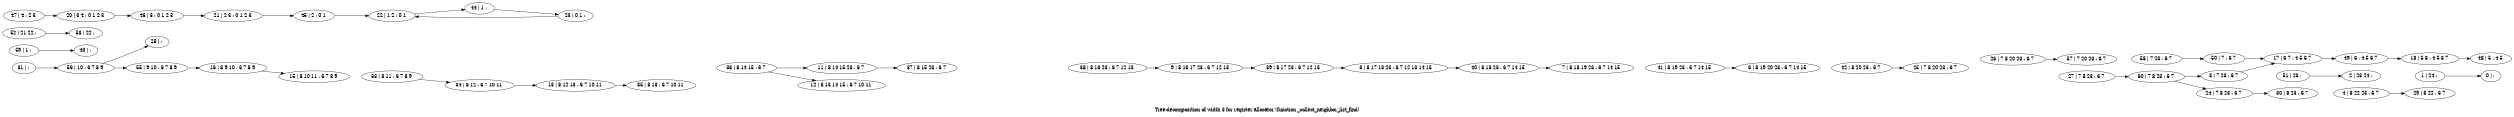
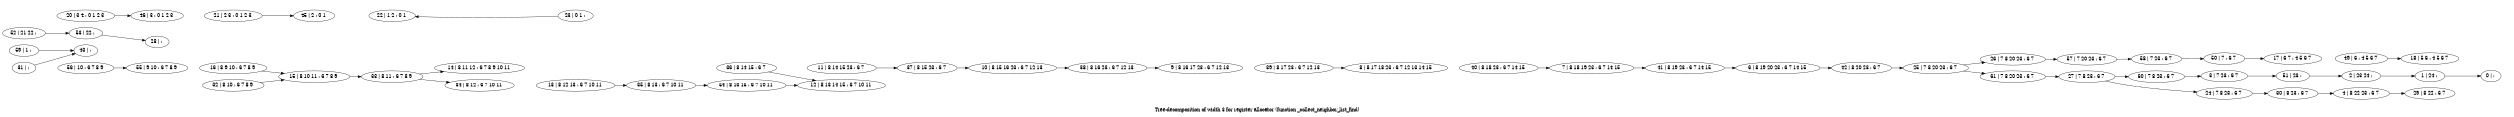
node "44 | 1 :": removed
node "47 | 4 : 2 3": removed
edge "46 | 3 : 0 1 2 3" -> "21 | 2 3 : 0 1 2 3": removed
edge "45 | 2 : 0 1" -> "22 | 1 2 : 0 1": removed
edge "56 | 10 : 6 7 8 9" -> "28 | :": now "53 | 22 :" -> "28 | :"
edge "57 | 7 20 23 : 6 7" -> "58 | 7 23 : 6 7": added
edge "17 | 6 7 : 4 5 6 7" -> "49 | 6 : 4 5 6 7": removed
node "48 | 5 : 4 5": removed
edge "25 | 7 8 20 23 : 6 7" -> "26 | 7 8 20 23 : 6 7": added
edge "31 | :" -> "56 | 10 : 6 7 8 9": now "31 | :" -> "43 | :"
edge "55 | 9 10 : 6 7 8 9" -> "16 | 8 9 10 : 6 7 8 9": removed
node "14 | 8 11 12 : 6 7 8 9 10 11": added
edge "36 | 8 14 15 : 6 7" -> "11 | 8 14 15 23 : 6 7": removed
node "10 | 8 15 16 23 : 6 7 12 13": added
edge "9 | 8 16 17 23 : 6 7 12 13" -> "39 | 8 17 23 : 6 7 12 13": removed
edge "8 | 8 17 18 23 : 6 7 12 13 14 15" -> "40 | 8 18 23 : 6 7 14 15": removed
edge "7 | 8 18 19 23 : 6 7 14 15" -> "41 | 8 19 23 : 6 7 14 15": added
edge "6 | 8 19 20 23 : 6 7 14 15" -> "42 | 8 20 23 : 6 7": added
edge "3 | 7 23 : 6 7" -> "17 | 6 7 : 4 5 6 7": now "3 | 7 23 : 6 7" -> "51 | 23 :"
edge "2 | 23 24 :" -> "1 | 24 :": added
edge "15 | 8 10 11 : 6 7 8 9" -> "33 | 8 11 : 6 7 8 9": added
node "61 | 7 8 20 23 : 6 7": added
node "32 | 8 10 : 6 7 8 9": added
edge "34 | 8 12 : 6 7 10 11" -> "13 | 8 12 13 : 6 7 10 11": removed
node "54 | 8 13 15 : 6 7 10 11": added
edge "60 | 7 8 23 : 6 7" -> "24 | 7 8 23 : 6 7": now "27 | 7 8 23 : 6 7" -> "24 | 7 8 23 : 6 7"
edge "30 | 8 23 : 6 7" -> "4 | 8 22 23 : 6 7": added
